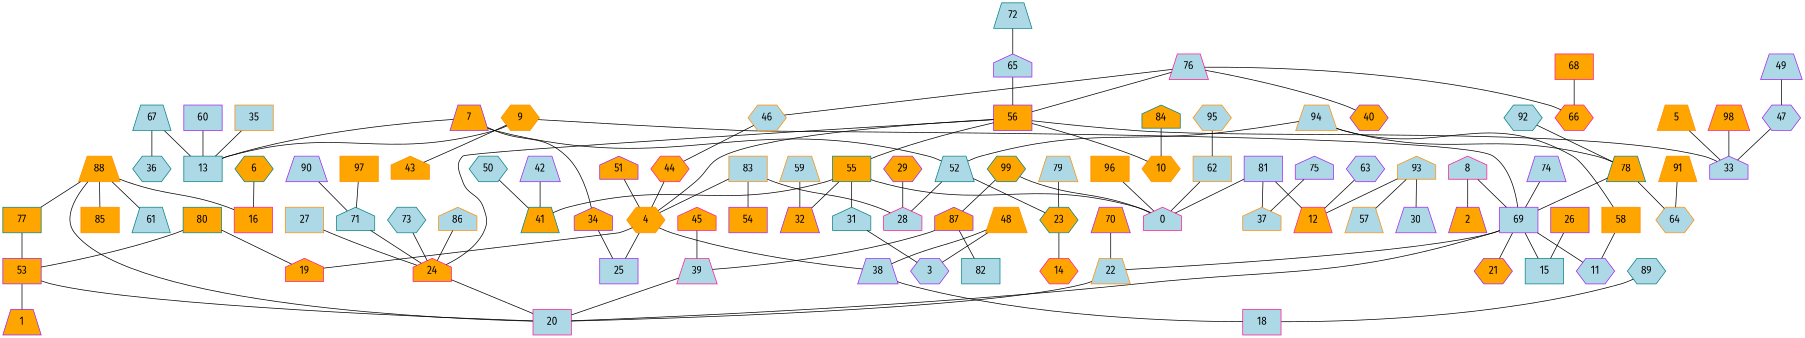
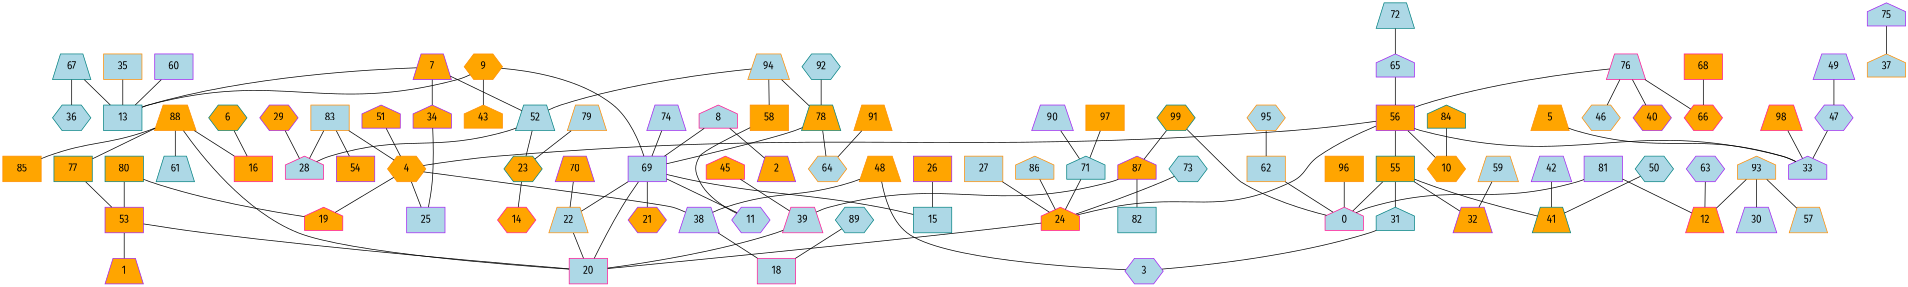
node "44": removed
edge "81" -- "37": removed
